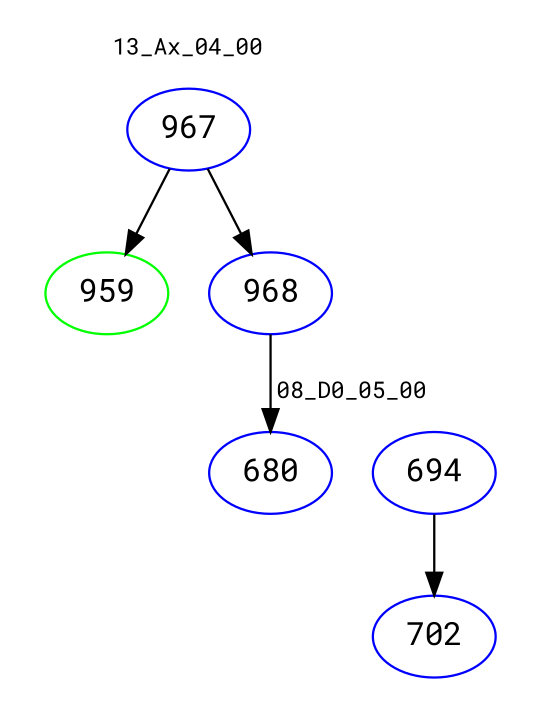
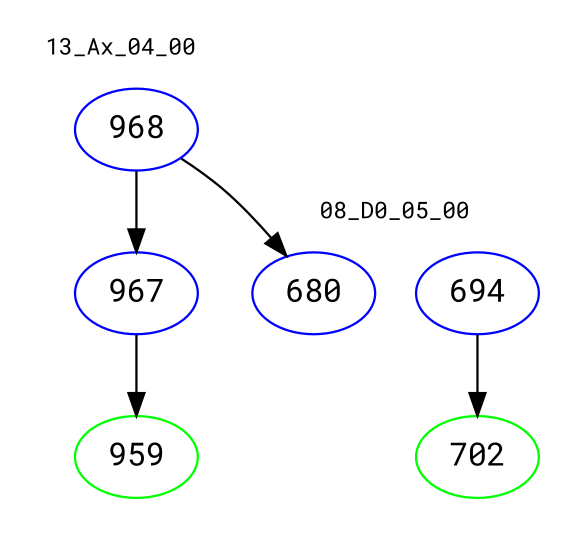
edge "967" -> "968": reversed
node "702": color blue -> green
